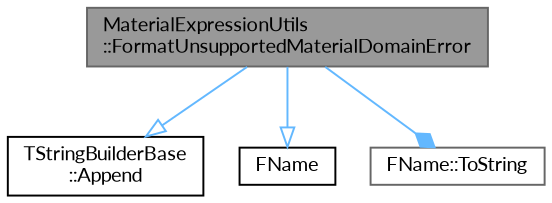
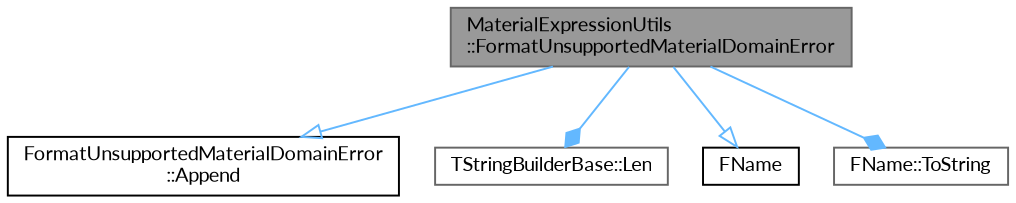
node "TStringBuilderBase ::Append": label "TStringBuilderBase ::Append" -> "FormatUnsupportedMaterialDomainError ::Append"
node "TStringBuilderBase::Len": added
